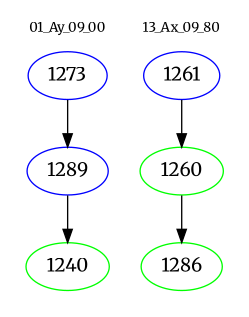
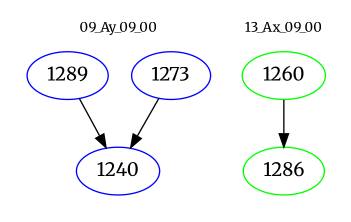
cluster "01_Ay_09_00": label "01_Ay_09_00" -> "09_Ay_09_00"
cluster "13_Ax_09_80": label "13_Ax_09_80" -> "13_Ax_09_00"
node "1261": removed
edge "1273" -> "1289": now "1273" -> "1240"
node "1240": color green -> blue
